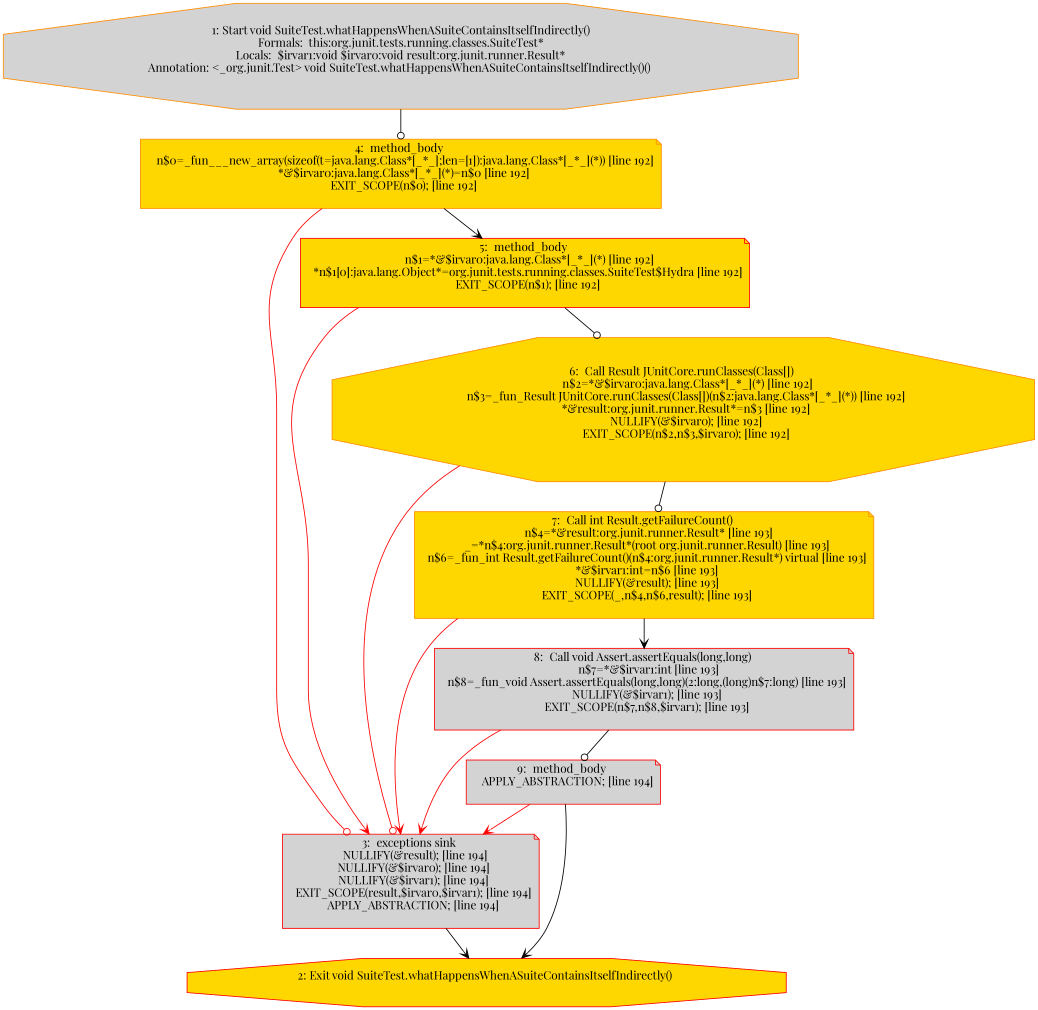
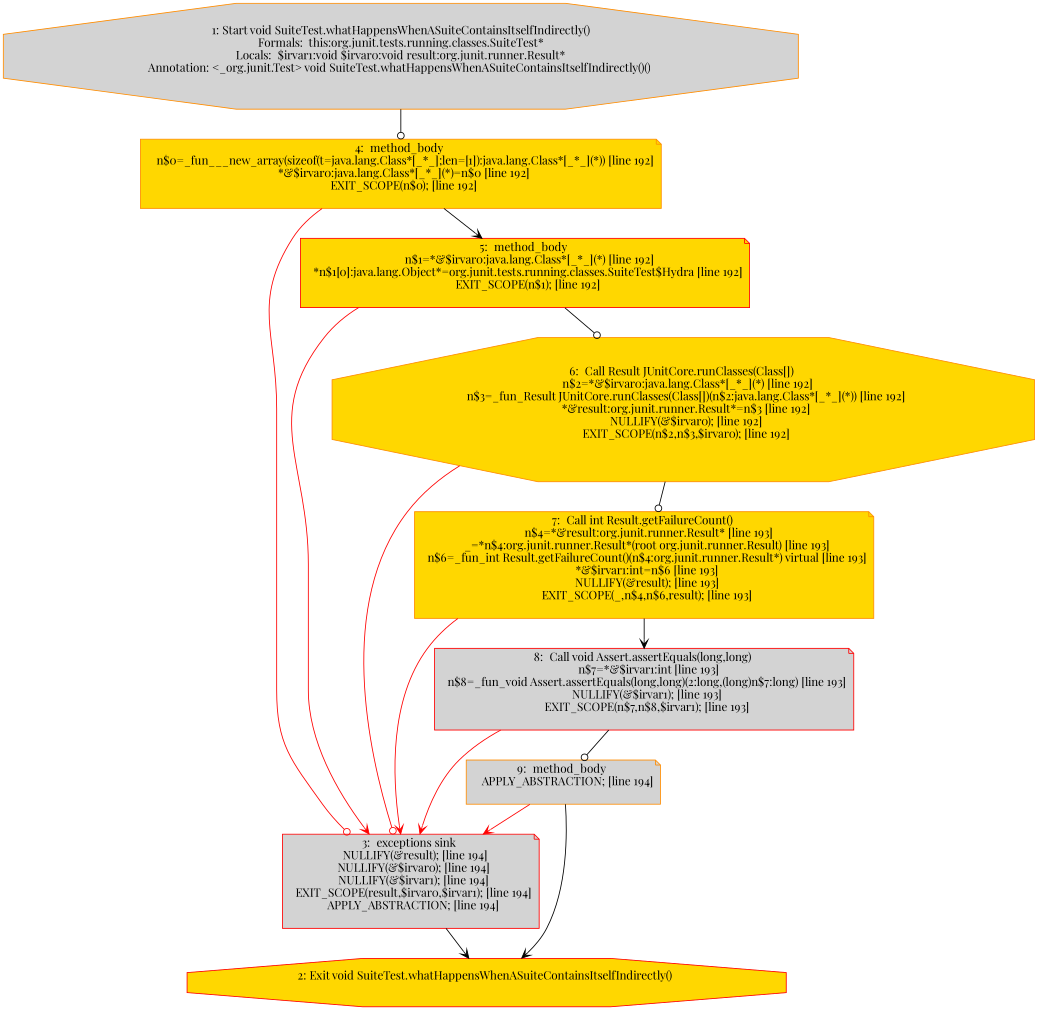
node "9:  method_body APPLY_ABSTRACTION; [line 194]": color red -> darkorange
